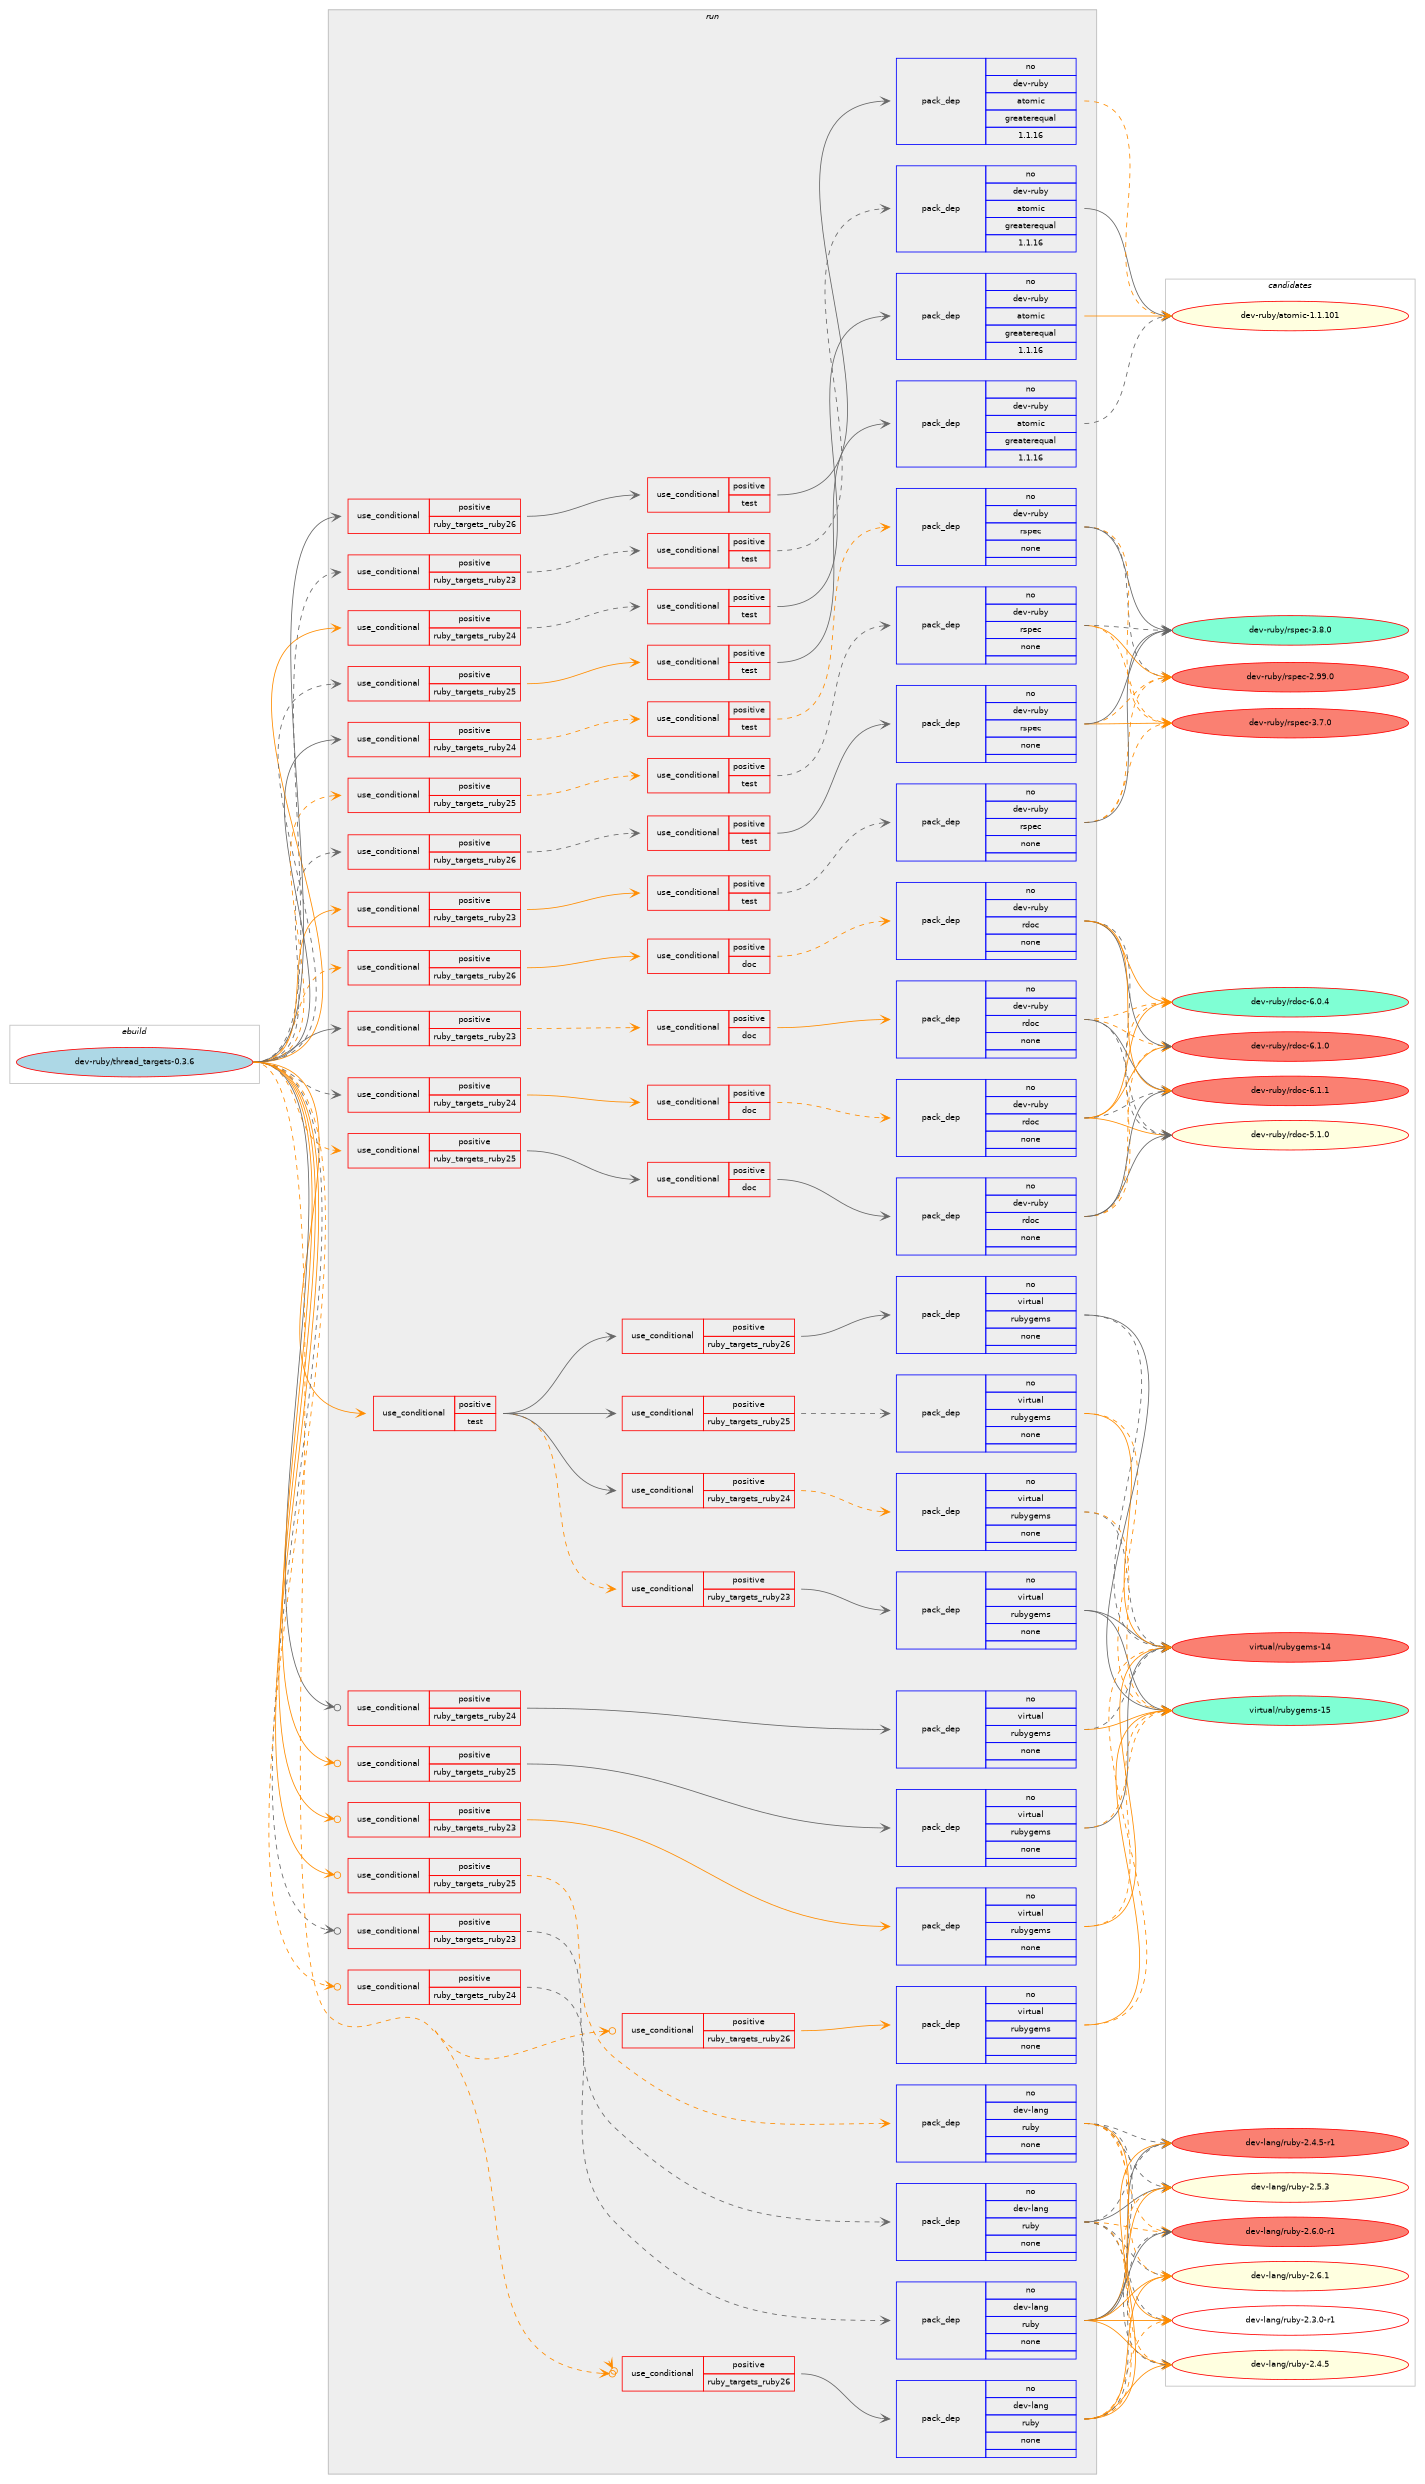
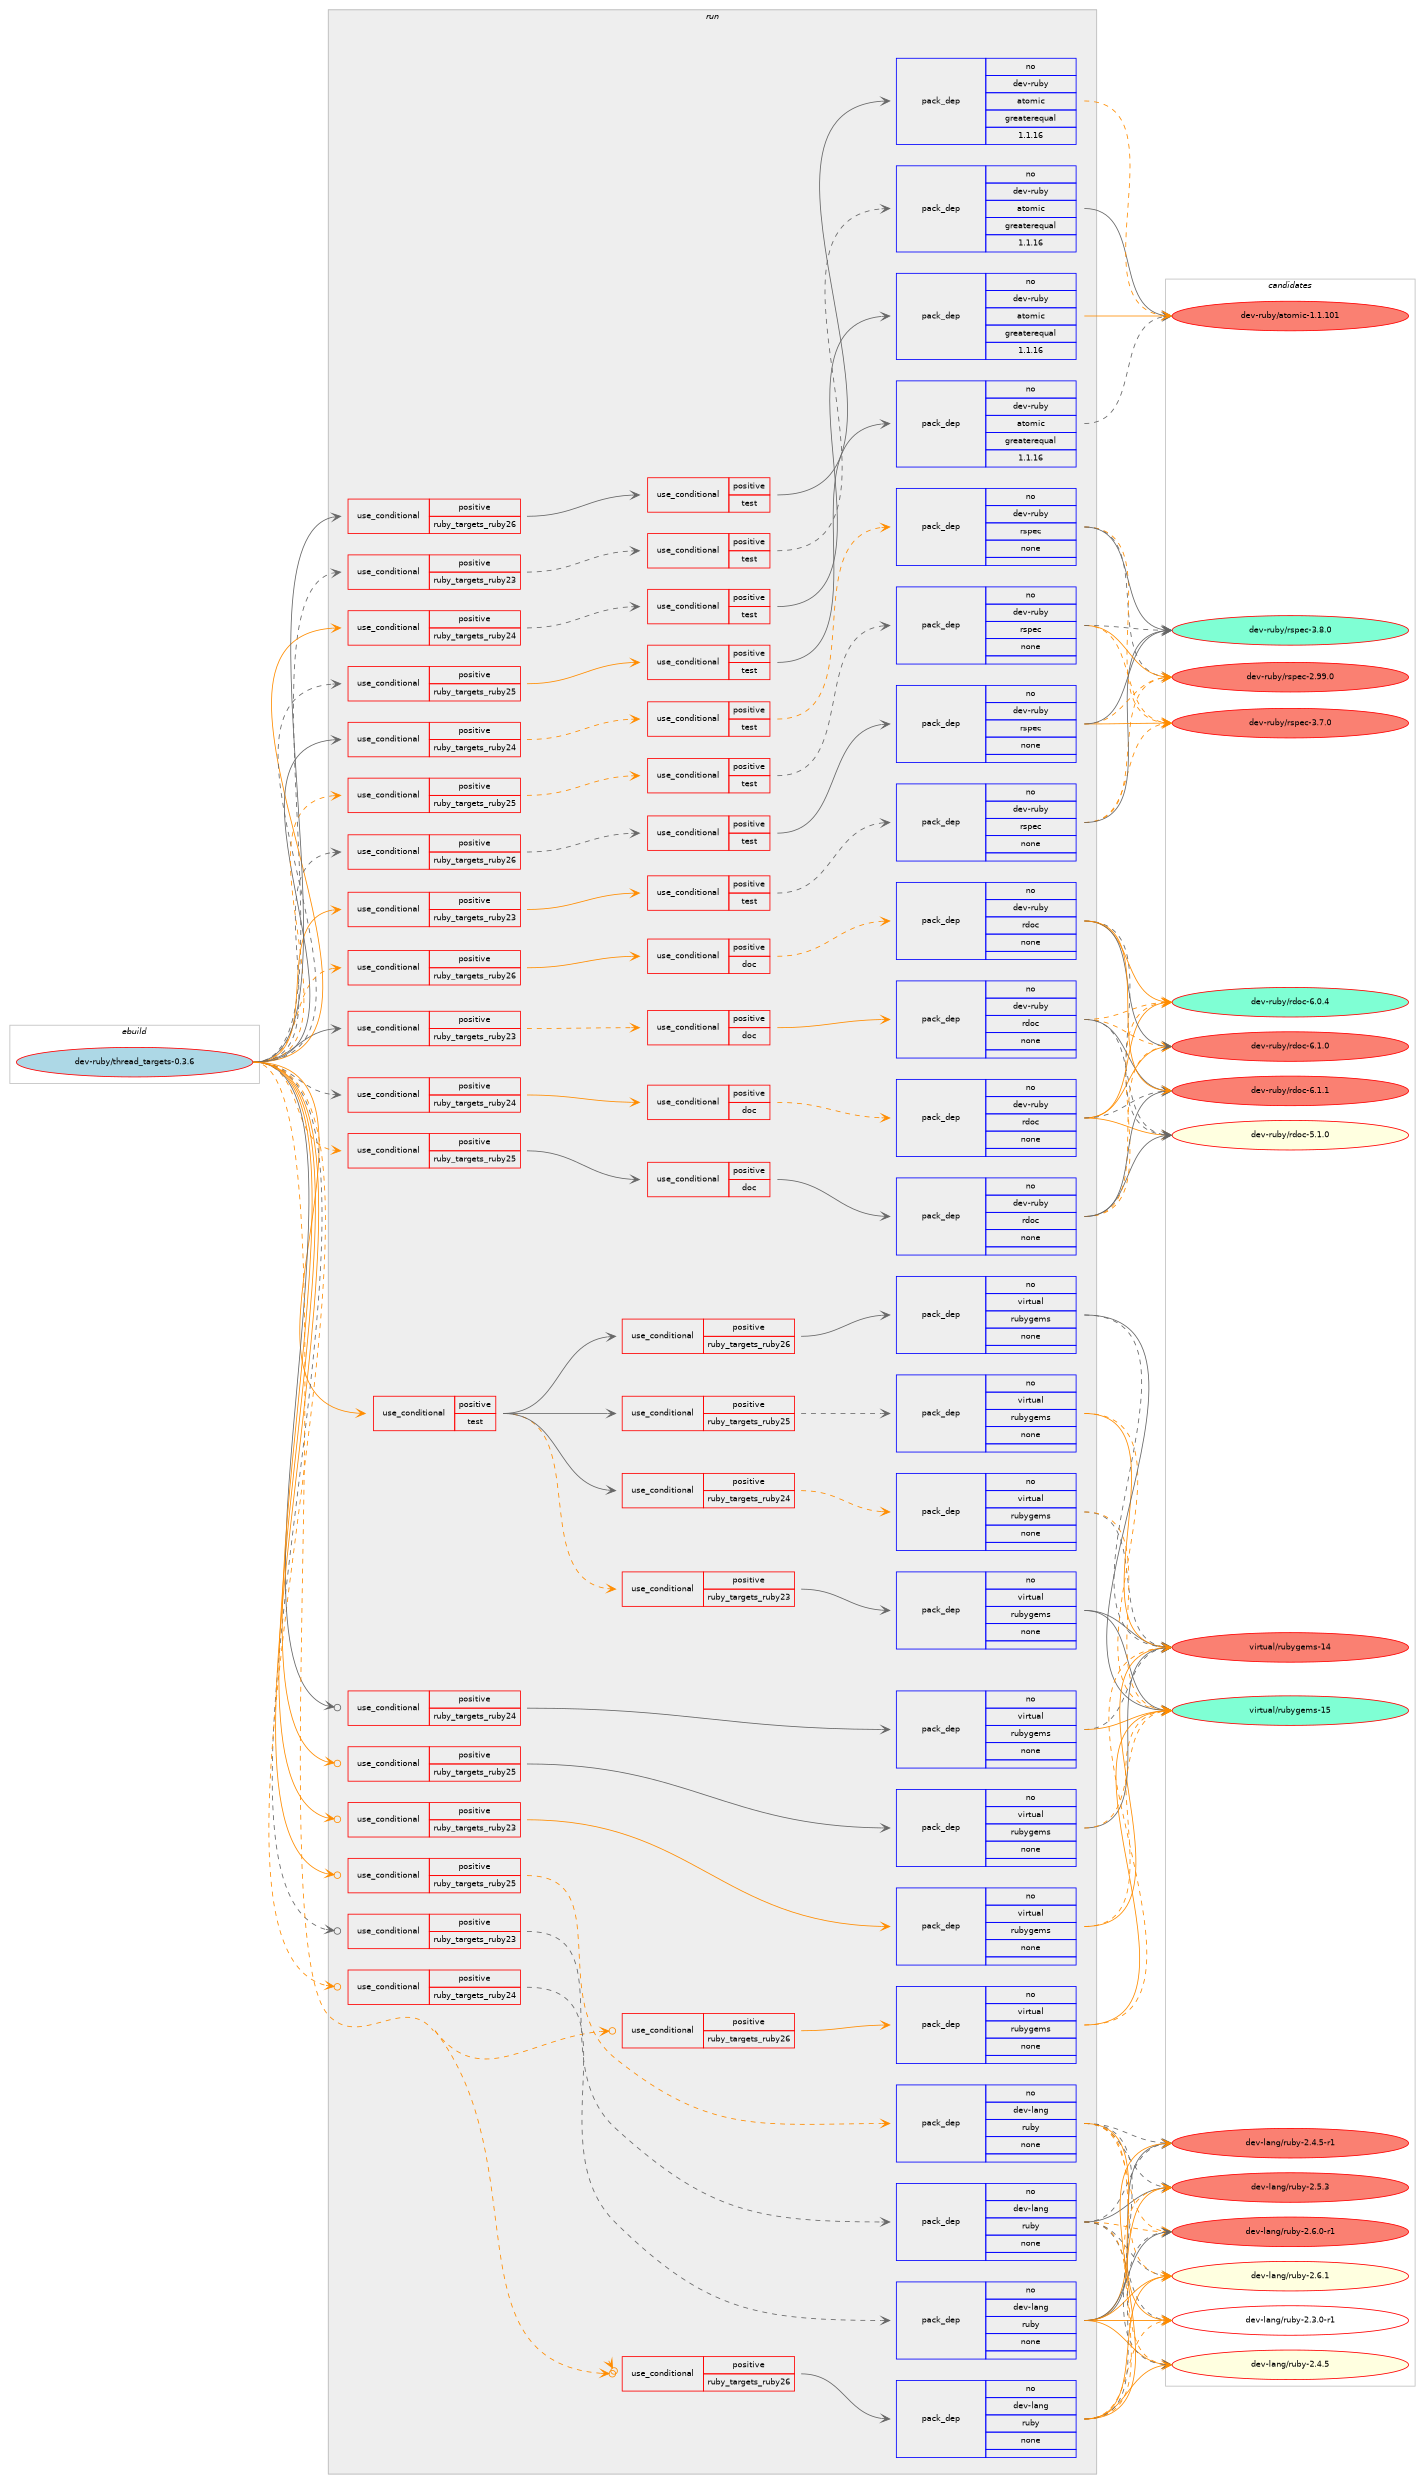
node "dev-ruby/atomic-1.1.101": fillcolor lightyellow -> salmon
node "dev-lang/ruby-2.5.3": fillcolor lightyellow -> salmon
